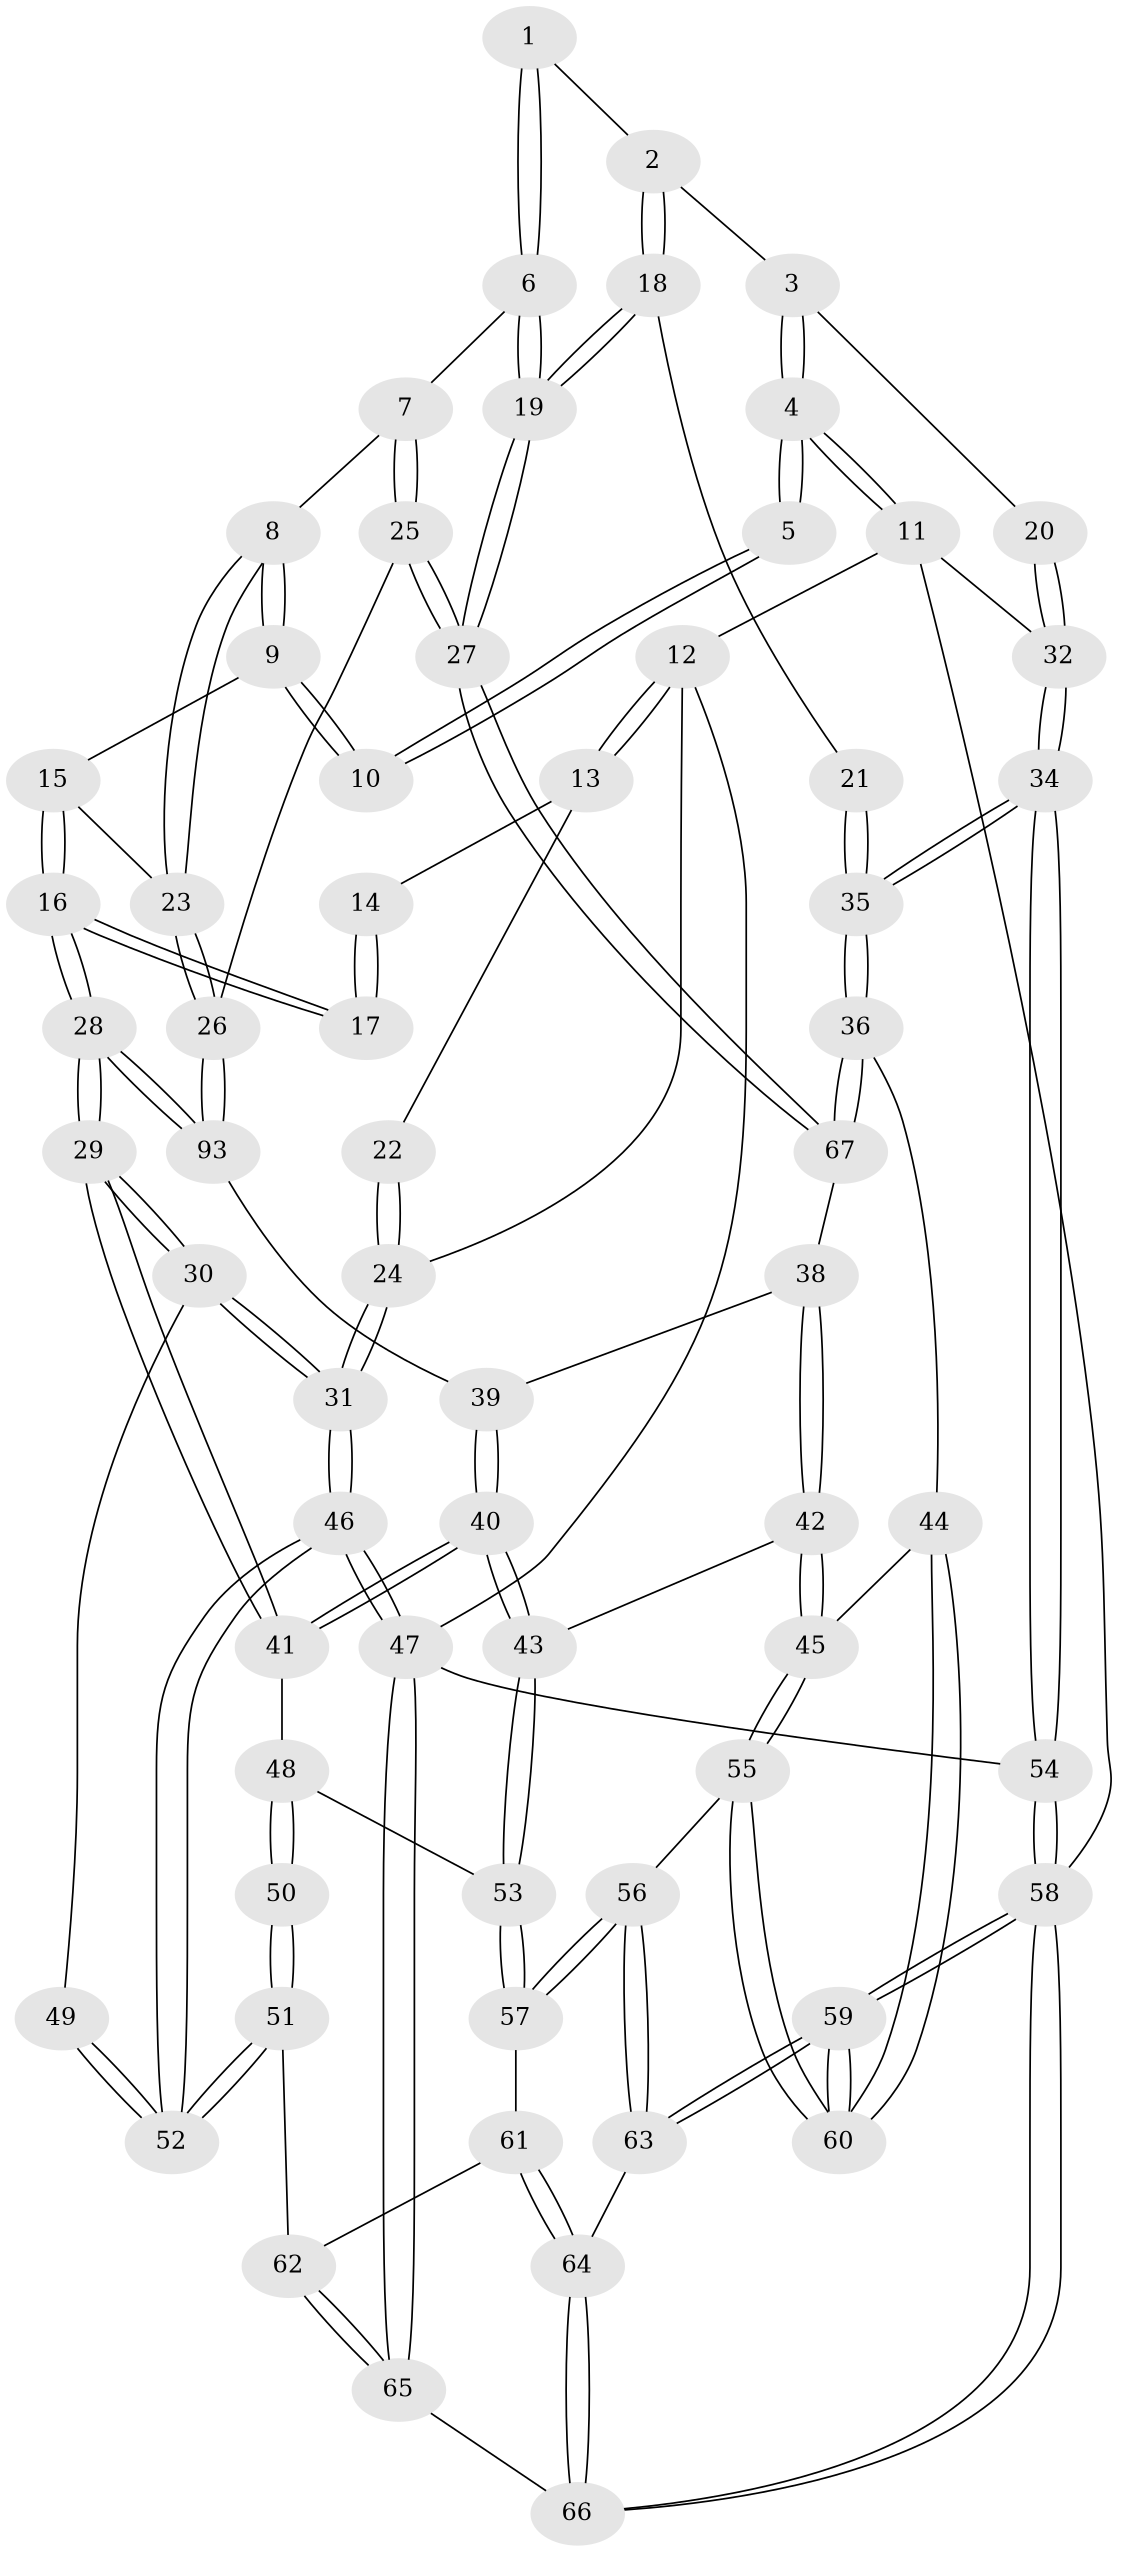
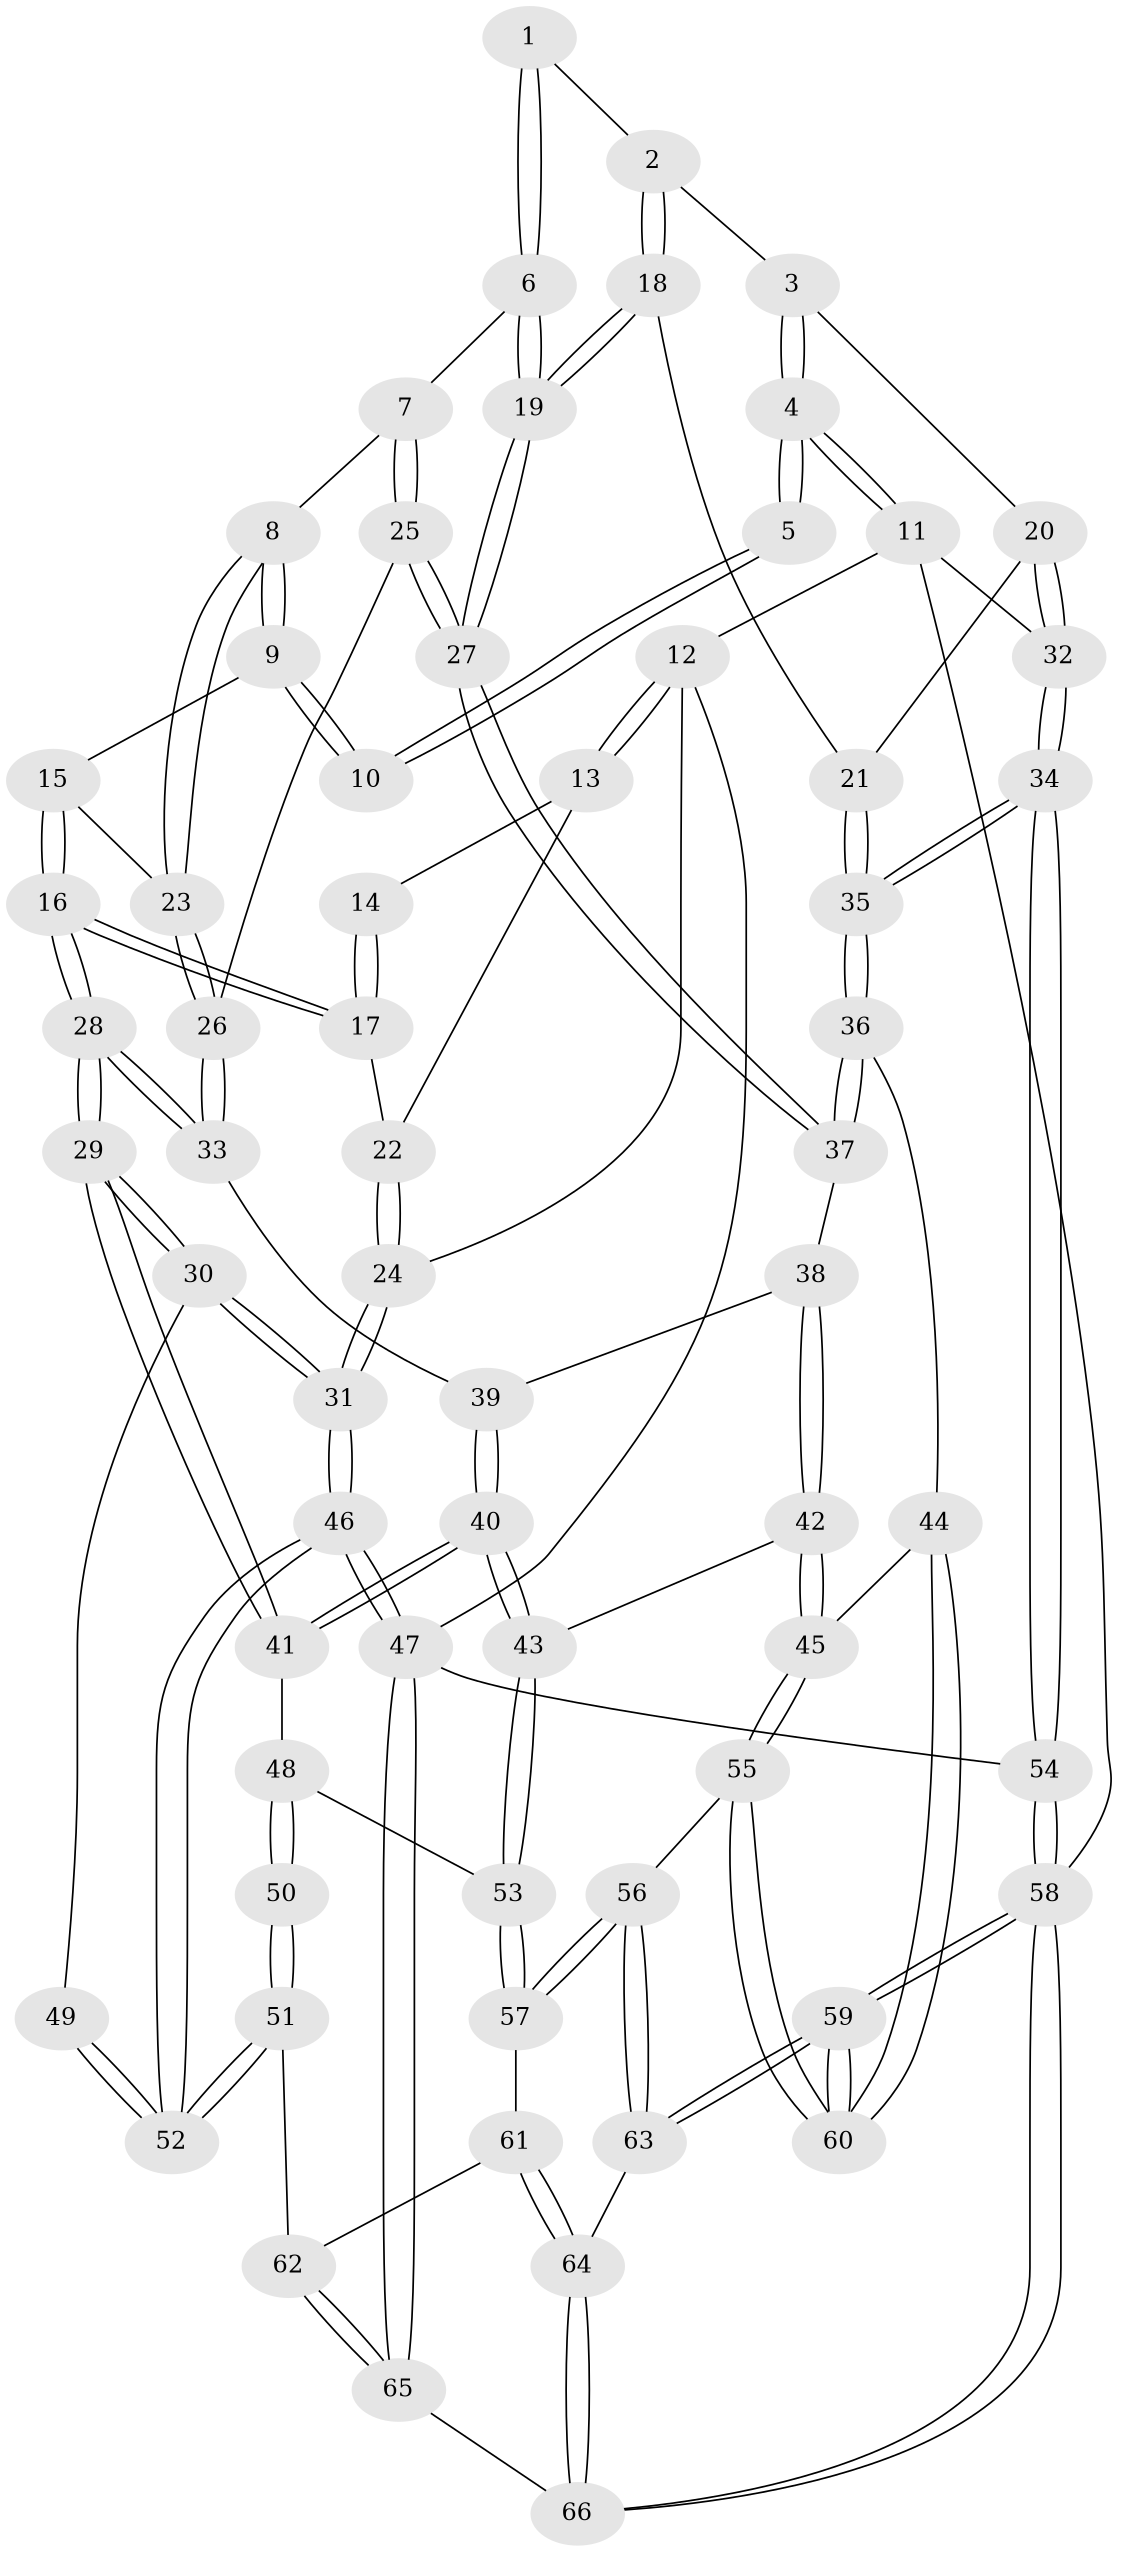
edge "20" -- "21": added
edge "17" -- "22": added
node "93": label "93" -> "33"
node "67": label "67" -> "37"
